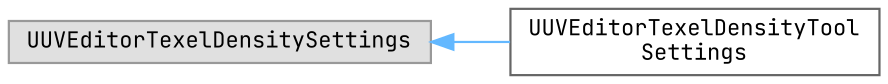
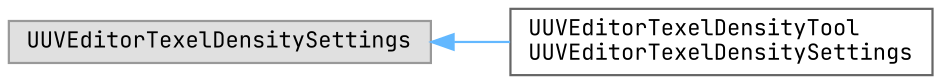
node "UUVEditorTexelDensityTool Settings": label "UUVEditorTexelDensityTool Settings" -> "UUVEditorTexelDensityTool UUVEditorTexelDensitySettings"
